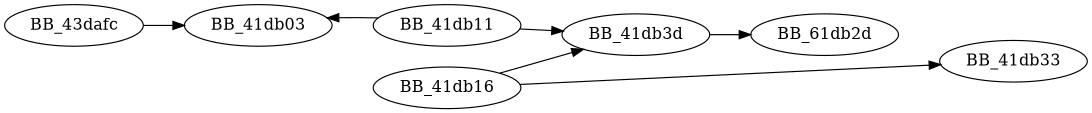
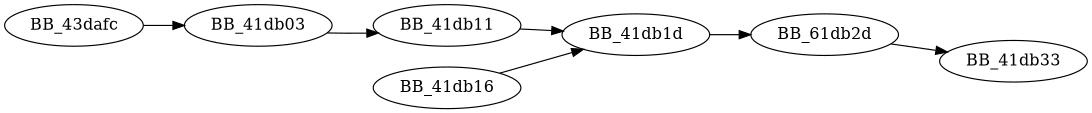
edge "BB_41db11" -> "BB_41db03": reversed
node "BB_41db3d": label "BB_41db3d" -> "BB_41db1d"
edge "BB_41db16" -> "BB_41db33": now "BB_61db2d" -> "BB_41db33"
